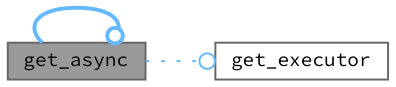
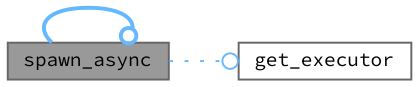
node "get_async": label "get_async" -> "spawn_async"
